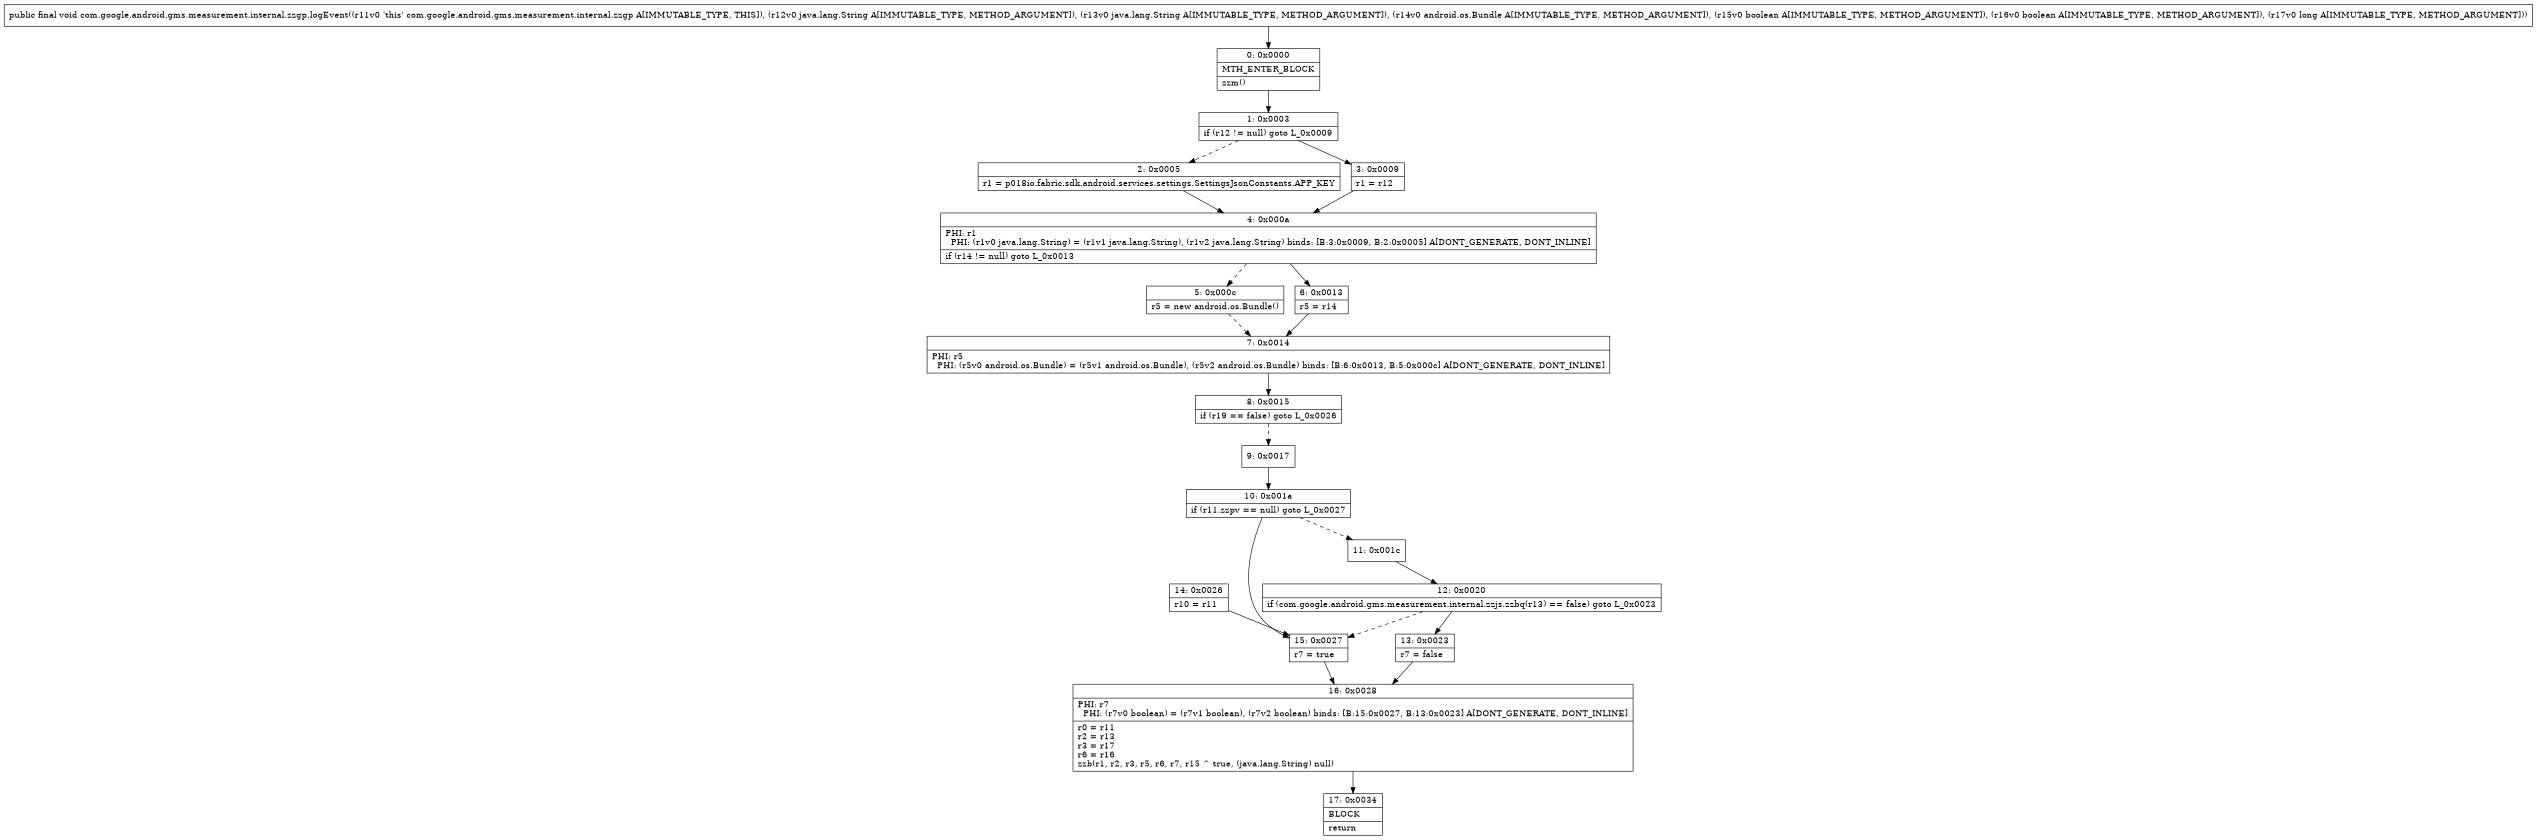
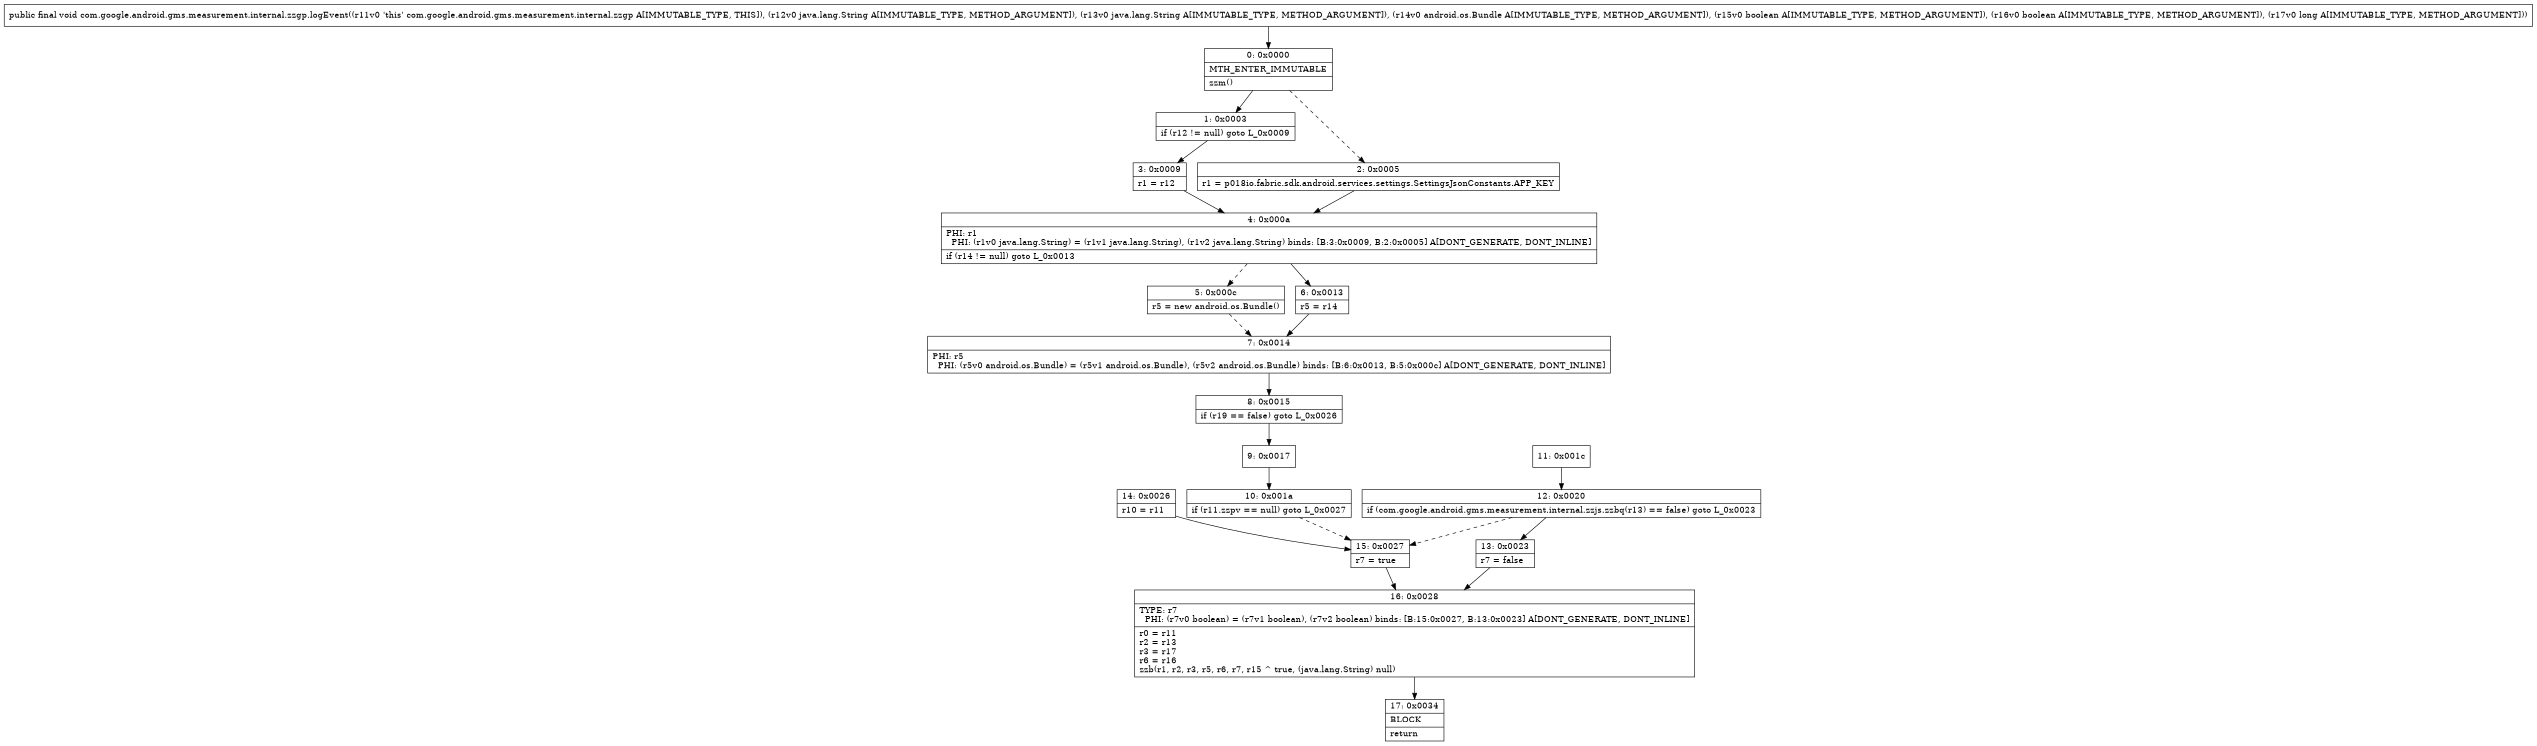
node "0: 0x0000": text "MTH_ENTER_BLOCK" -> "MTH_ENTER_IMMUTABLE"
edge "1: 0x0003" -> "2: 0x0005": now "0: 0x0000" -> "2: 0x0005"
edge "8: 0x0015" -> "9: 0x0017": style dashed -> solid
edge "10: 0x001a" -> "11: 0x001c": removed
edge "10: 0x001a" -> "15: 0x0027": style solid -> dashed
node "16: 0x0028": text "PHI: r7" -> "TYPE: r7"
